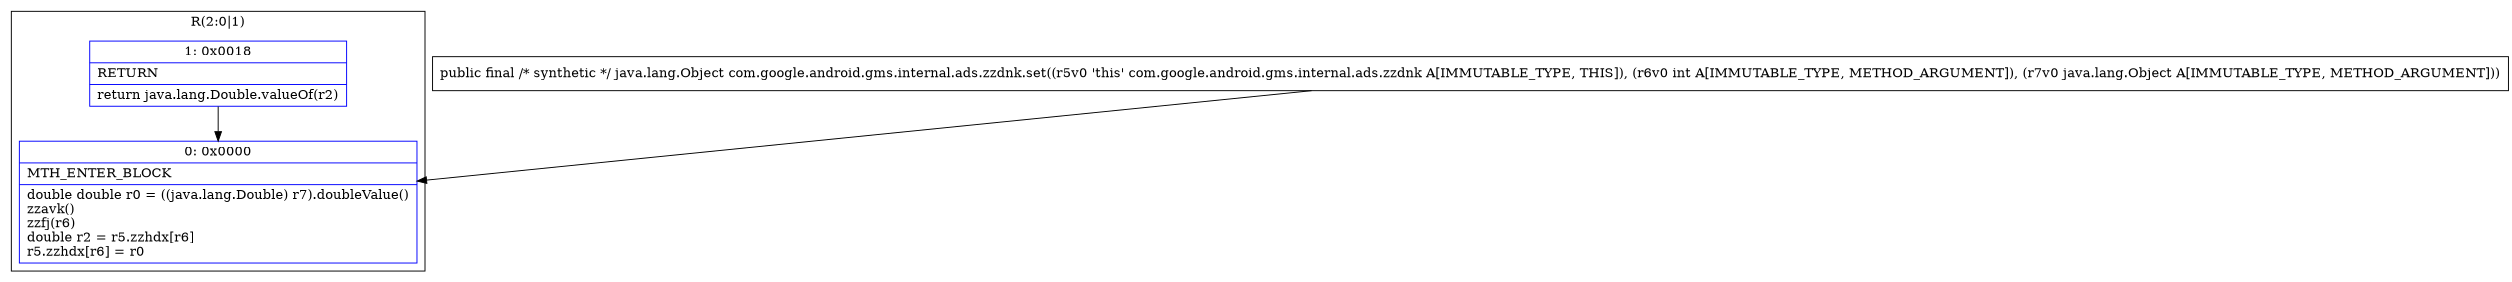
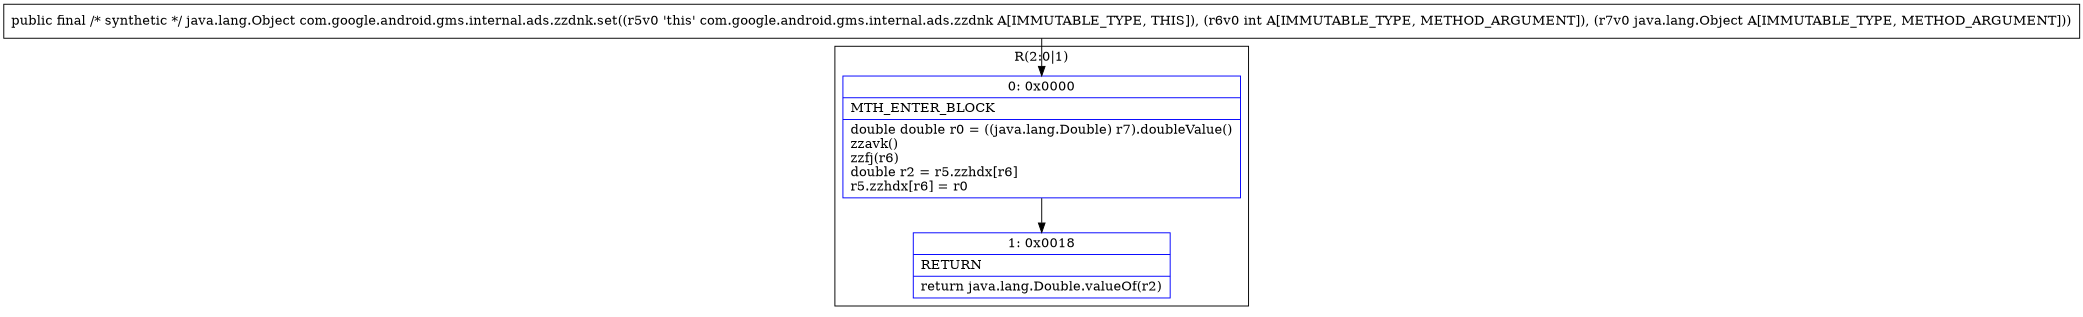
edge "1: 0x0018" -> "0: 0x0000": reversed
